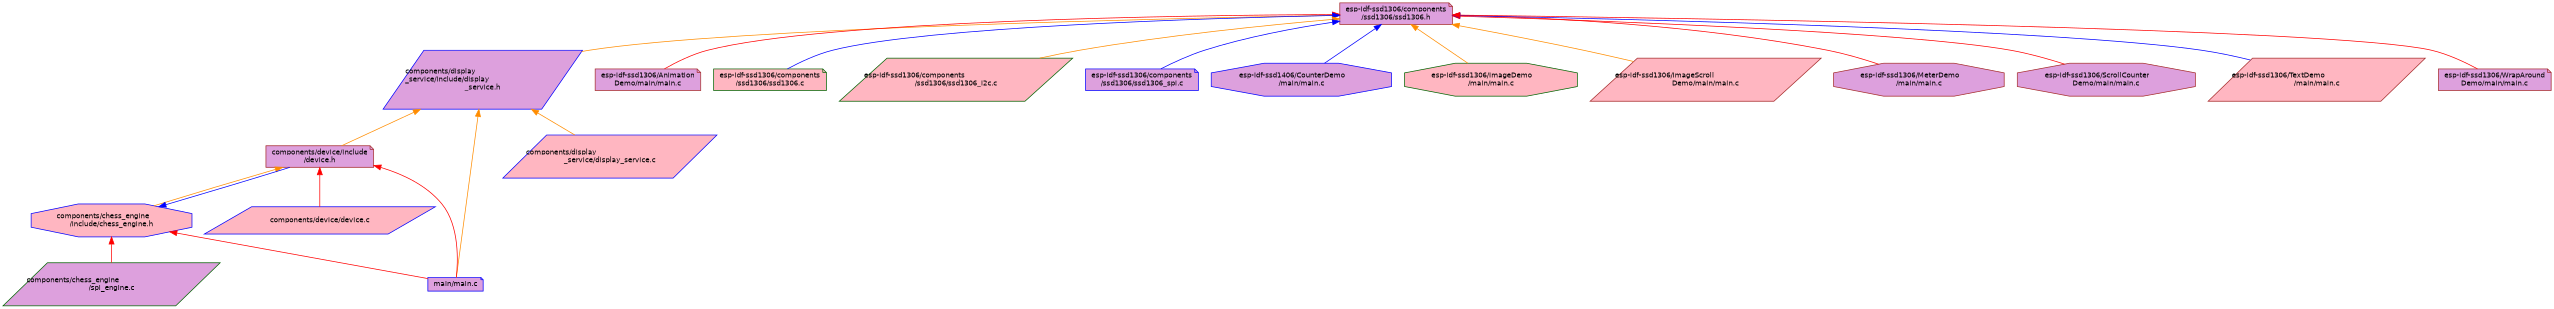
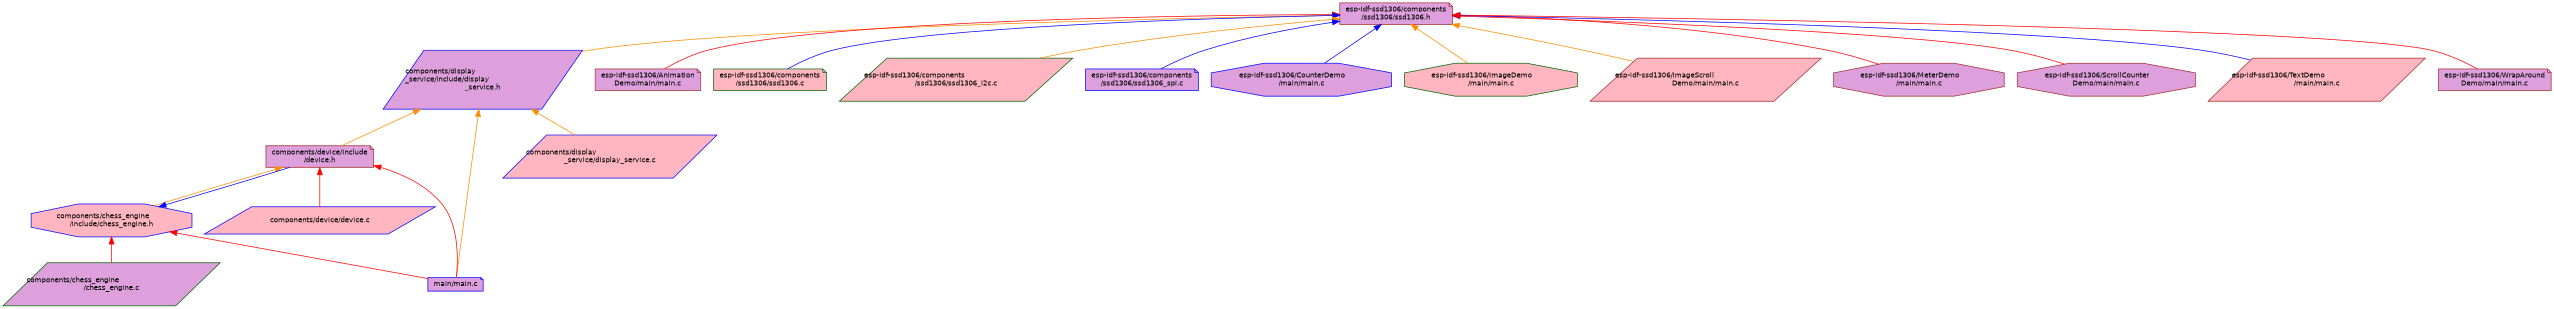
node "esp-idf-ssd1406/CounterDemo /main/main.c": label "esp-idf-ssd1406/CounterDemo /main/main.c" -> "esp-idf-ssd1306/CounterDemo /main/main.c"
node "components/chess_engine /spi_engine.c": label "components/chess_engine /spi_engine.c" -> "components/chess_engine /chess_engine.c"
